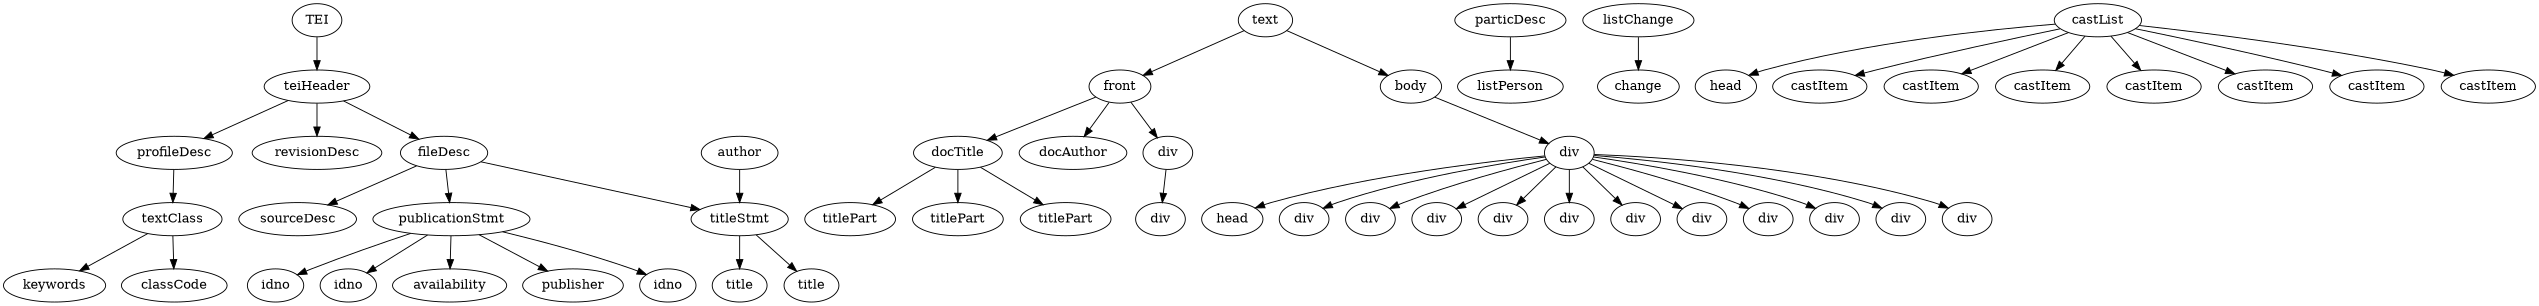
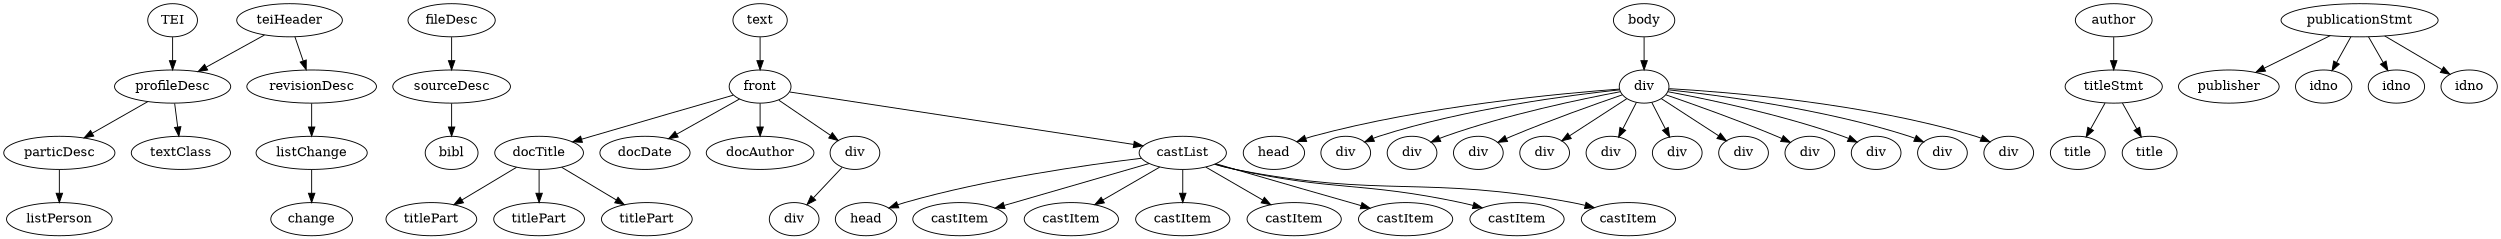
edge "TEI" -> "teiHeader": now "TEI" -> "profileDesc"
edge "text" -> "body": removed
edge "revisionDesc" -> "listChange": added
edge "profileDesc" -> "particDesc": added
edge "teiHeader" -> "fileDesc": removed
edge "front" -> "castList": added
node "bibl": added
node "docDate": added
edge "fileDesc" -> "publicationStmt": removed
edge "fileDesc" -> "titleStmt": removed
node "keywords": removed
node "classCode": removed
node "availability": removed
